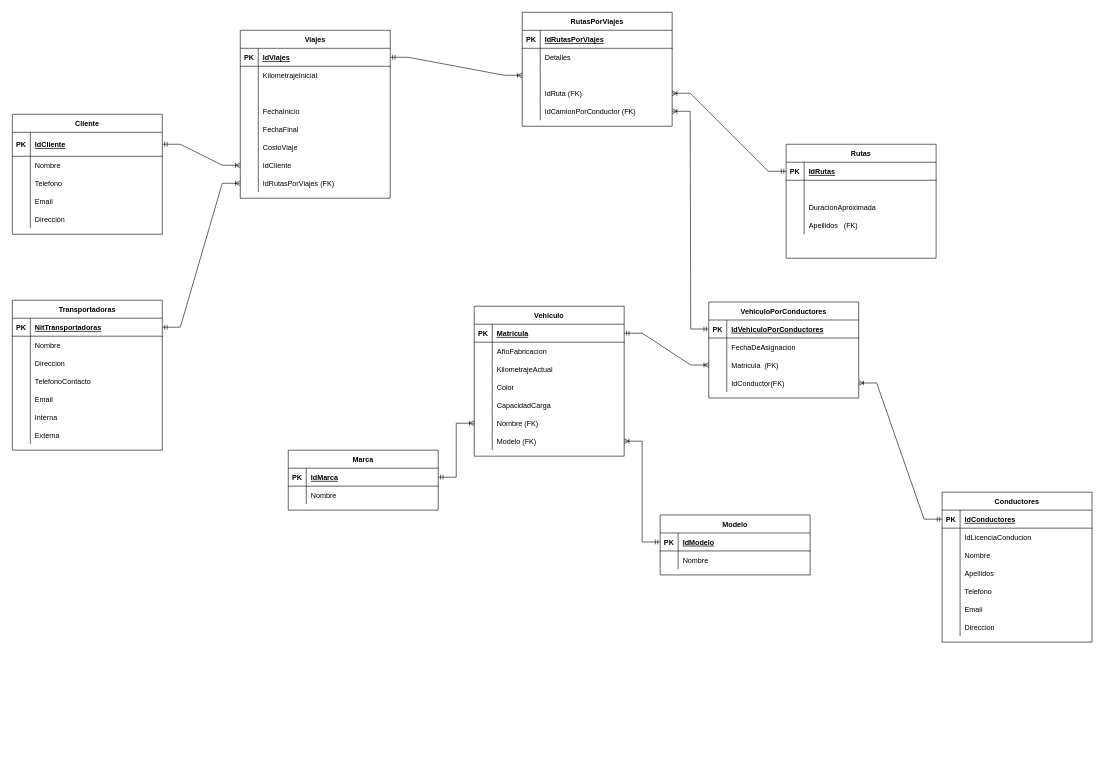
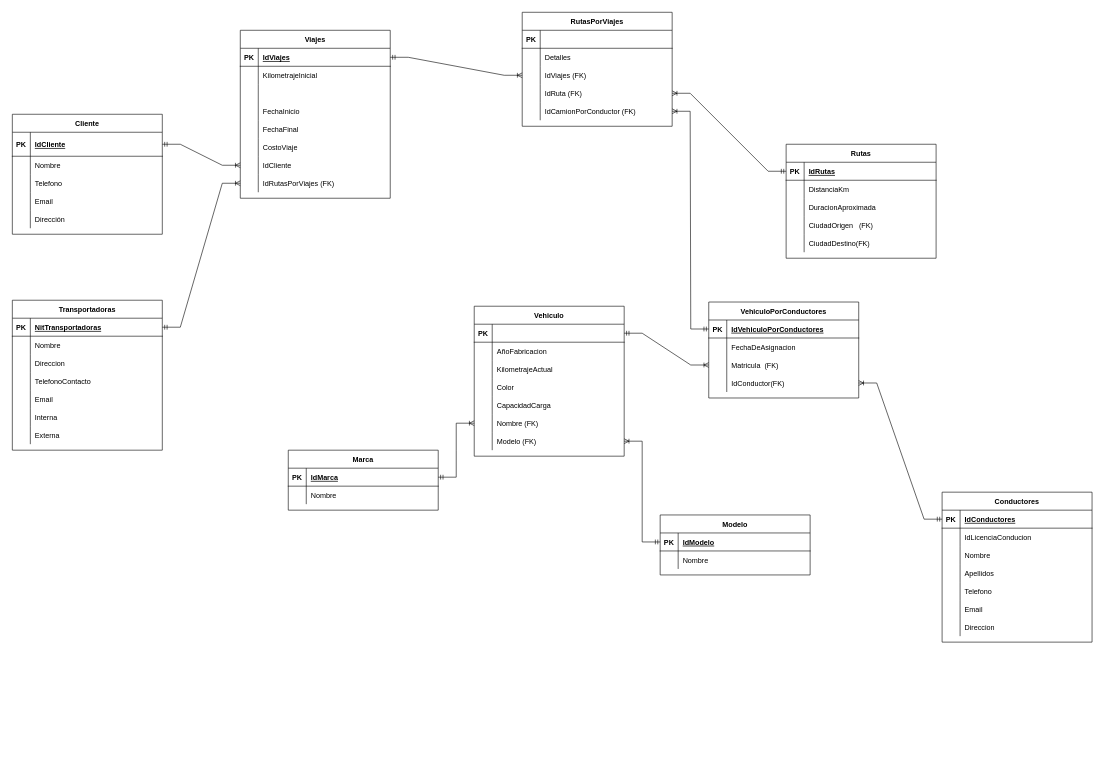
node "IdRutasPorViajes": removed
node "IdViajes (FK)": added
node "DistanciaKm": added
node "Apellidos (FK)": label "Apellidos (FK)" -> "CiudadOrigen (FK)"
node "CiudadDestino(FK)": added
node "Matricula": removed
